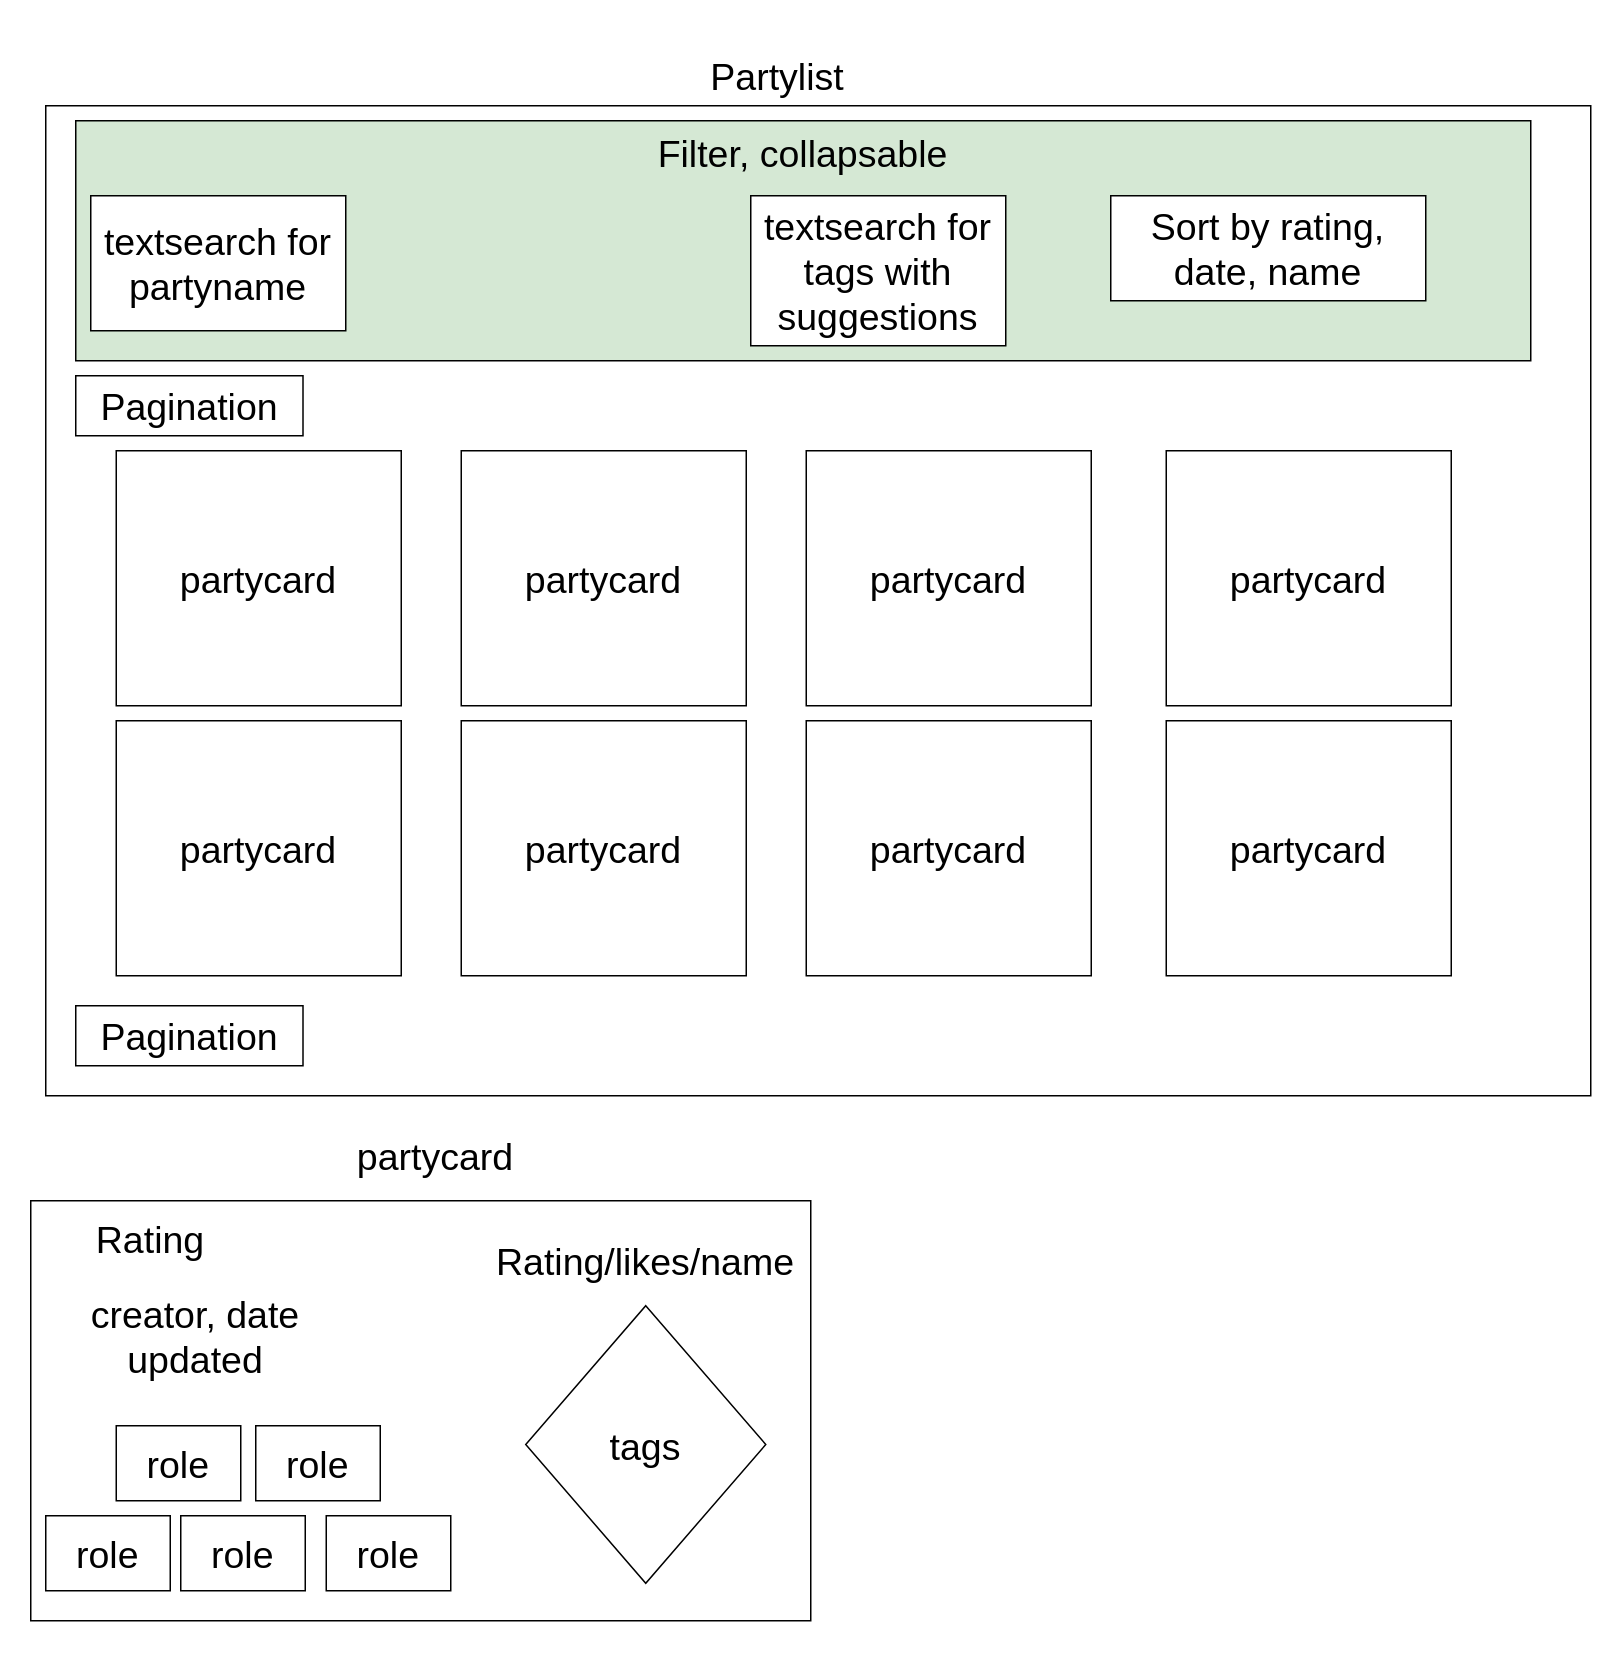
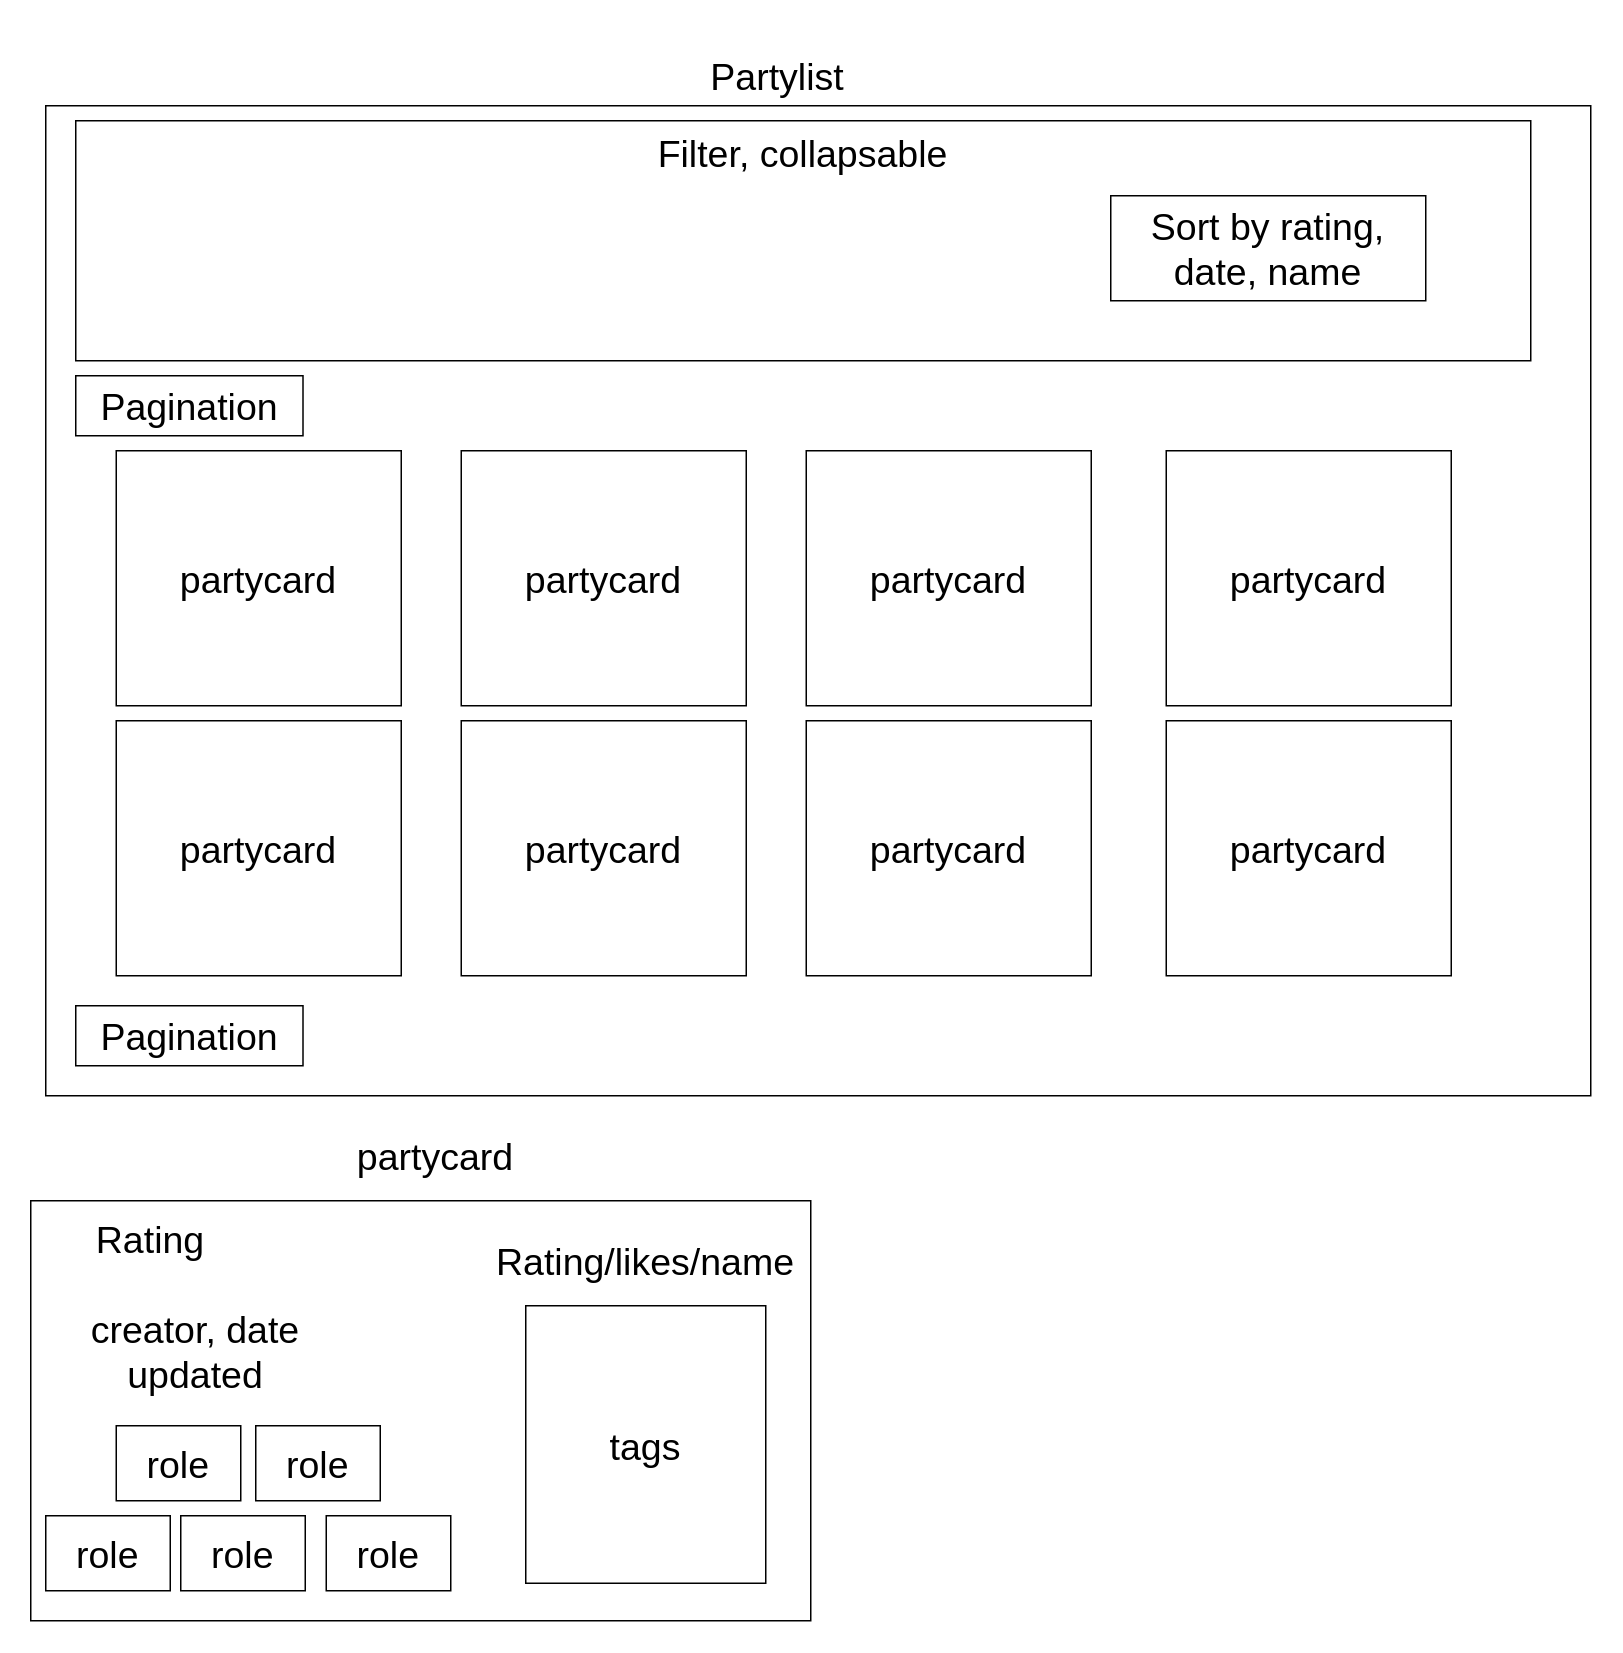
node "Filter, collapsable": fillcolor #d5e8d4 -> #ffffff
node "textsearch for partyname": removed
node "textsearch for tags with suggestions": removed
node "creator, date updated": moved (196, 1336) -> (196, 1351)
node "tags": shape diamond -> rectangle
